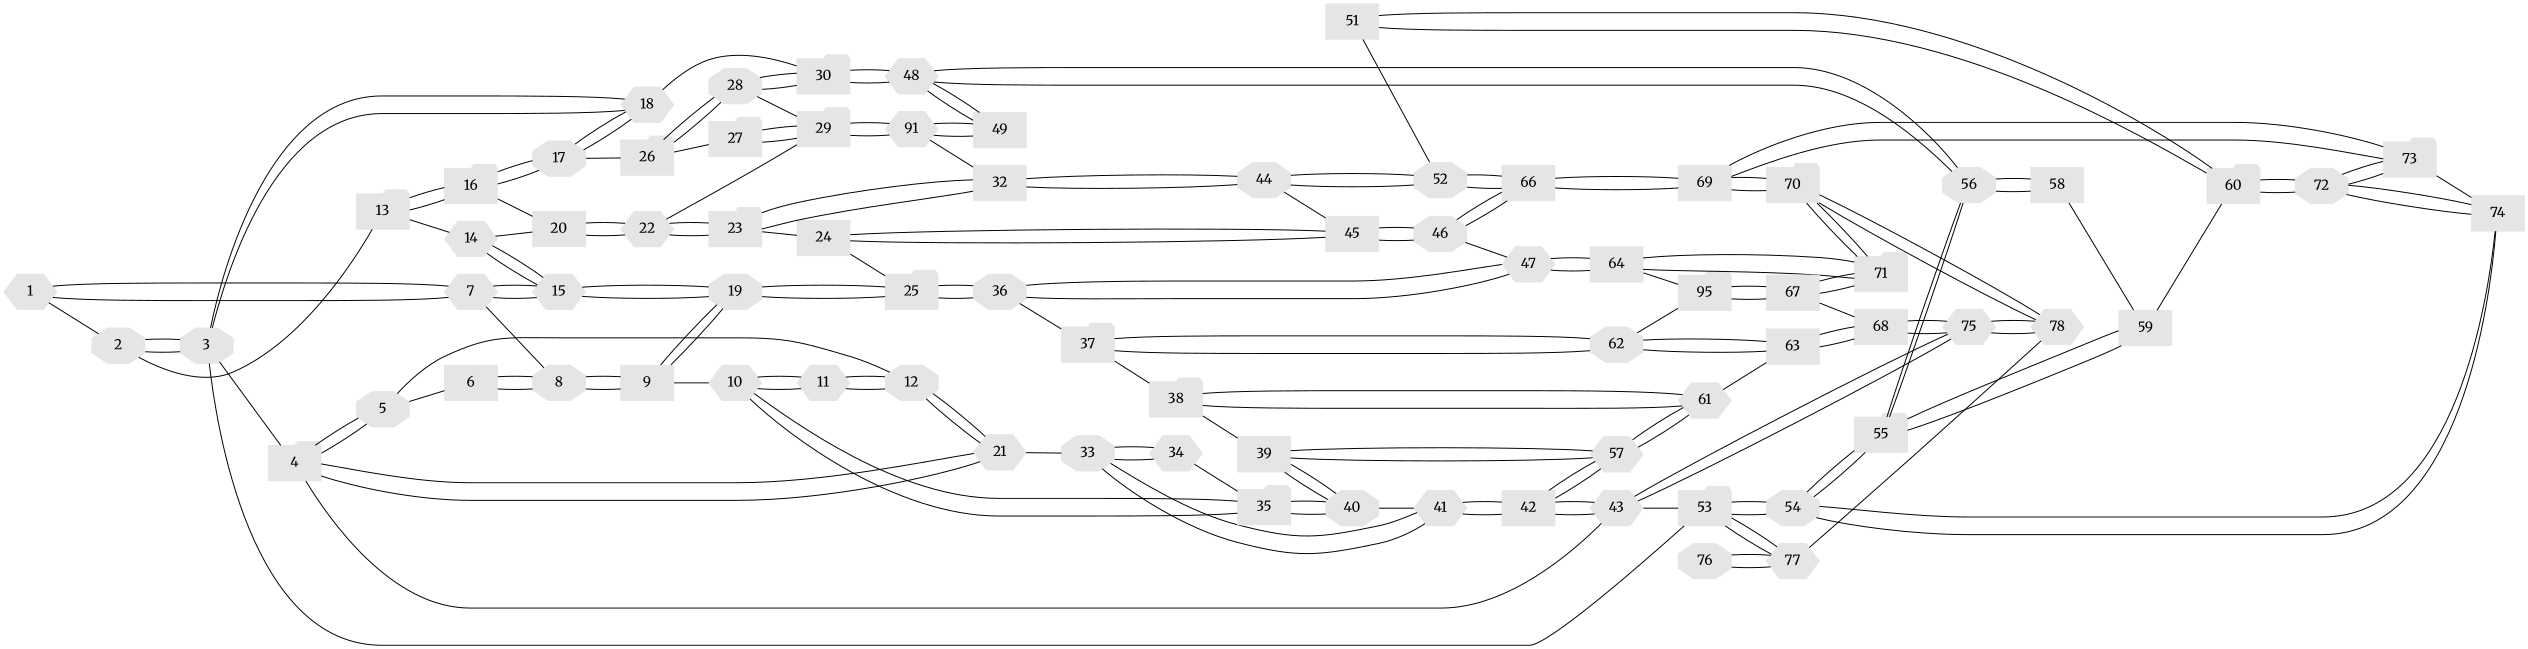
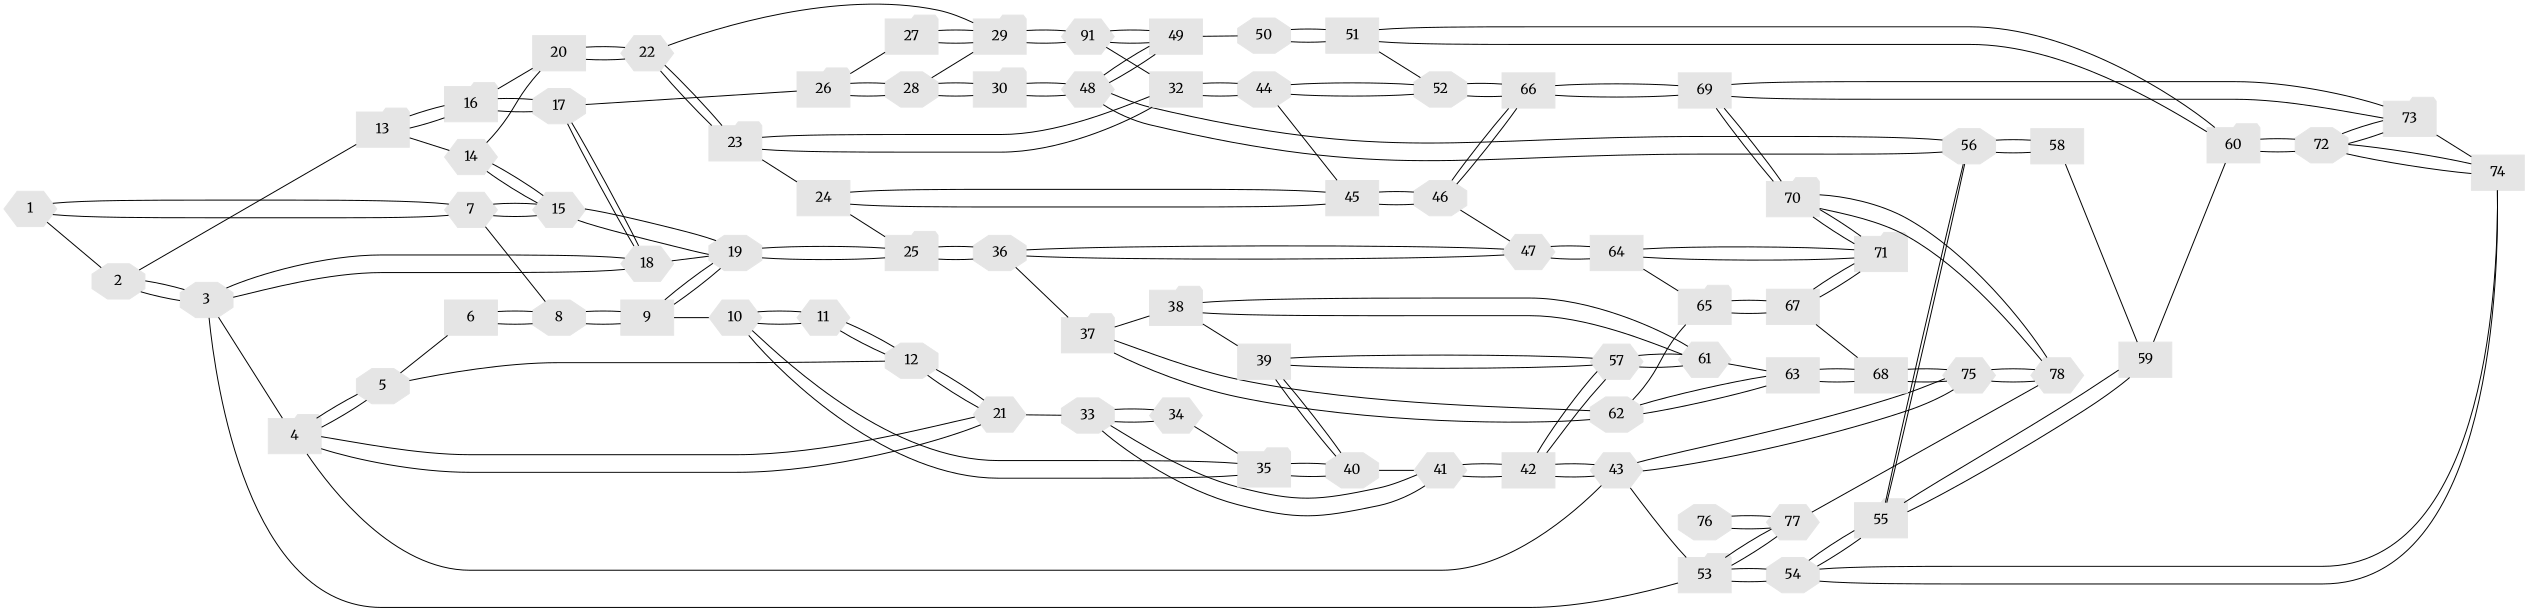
node "50": added
edge "30" -- "18": now "19" -- "18"
node "95": label "95" -> "65"
